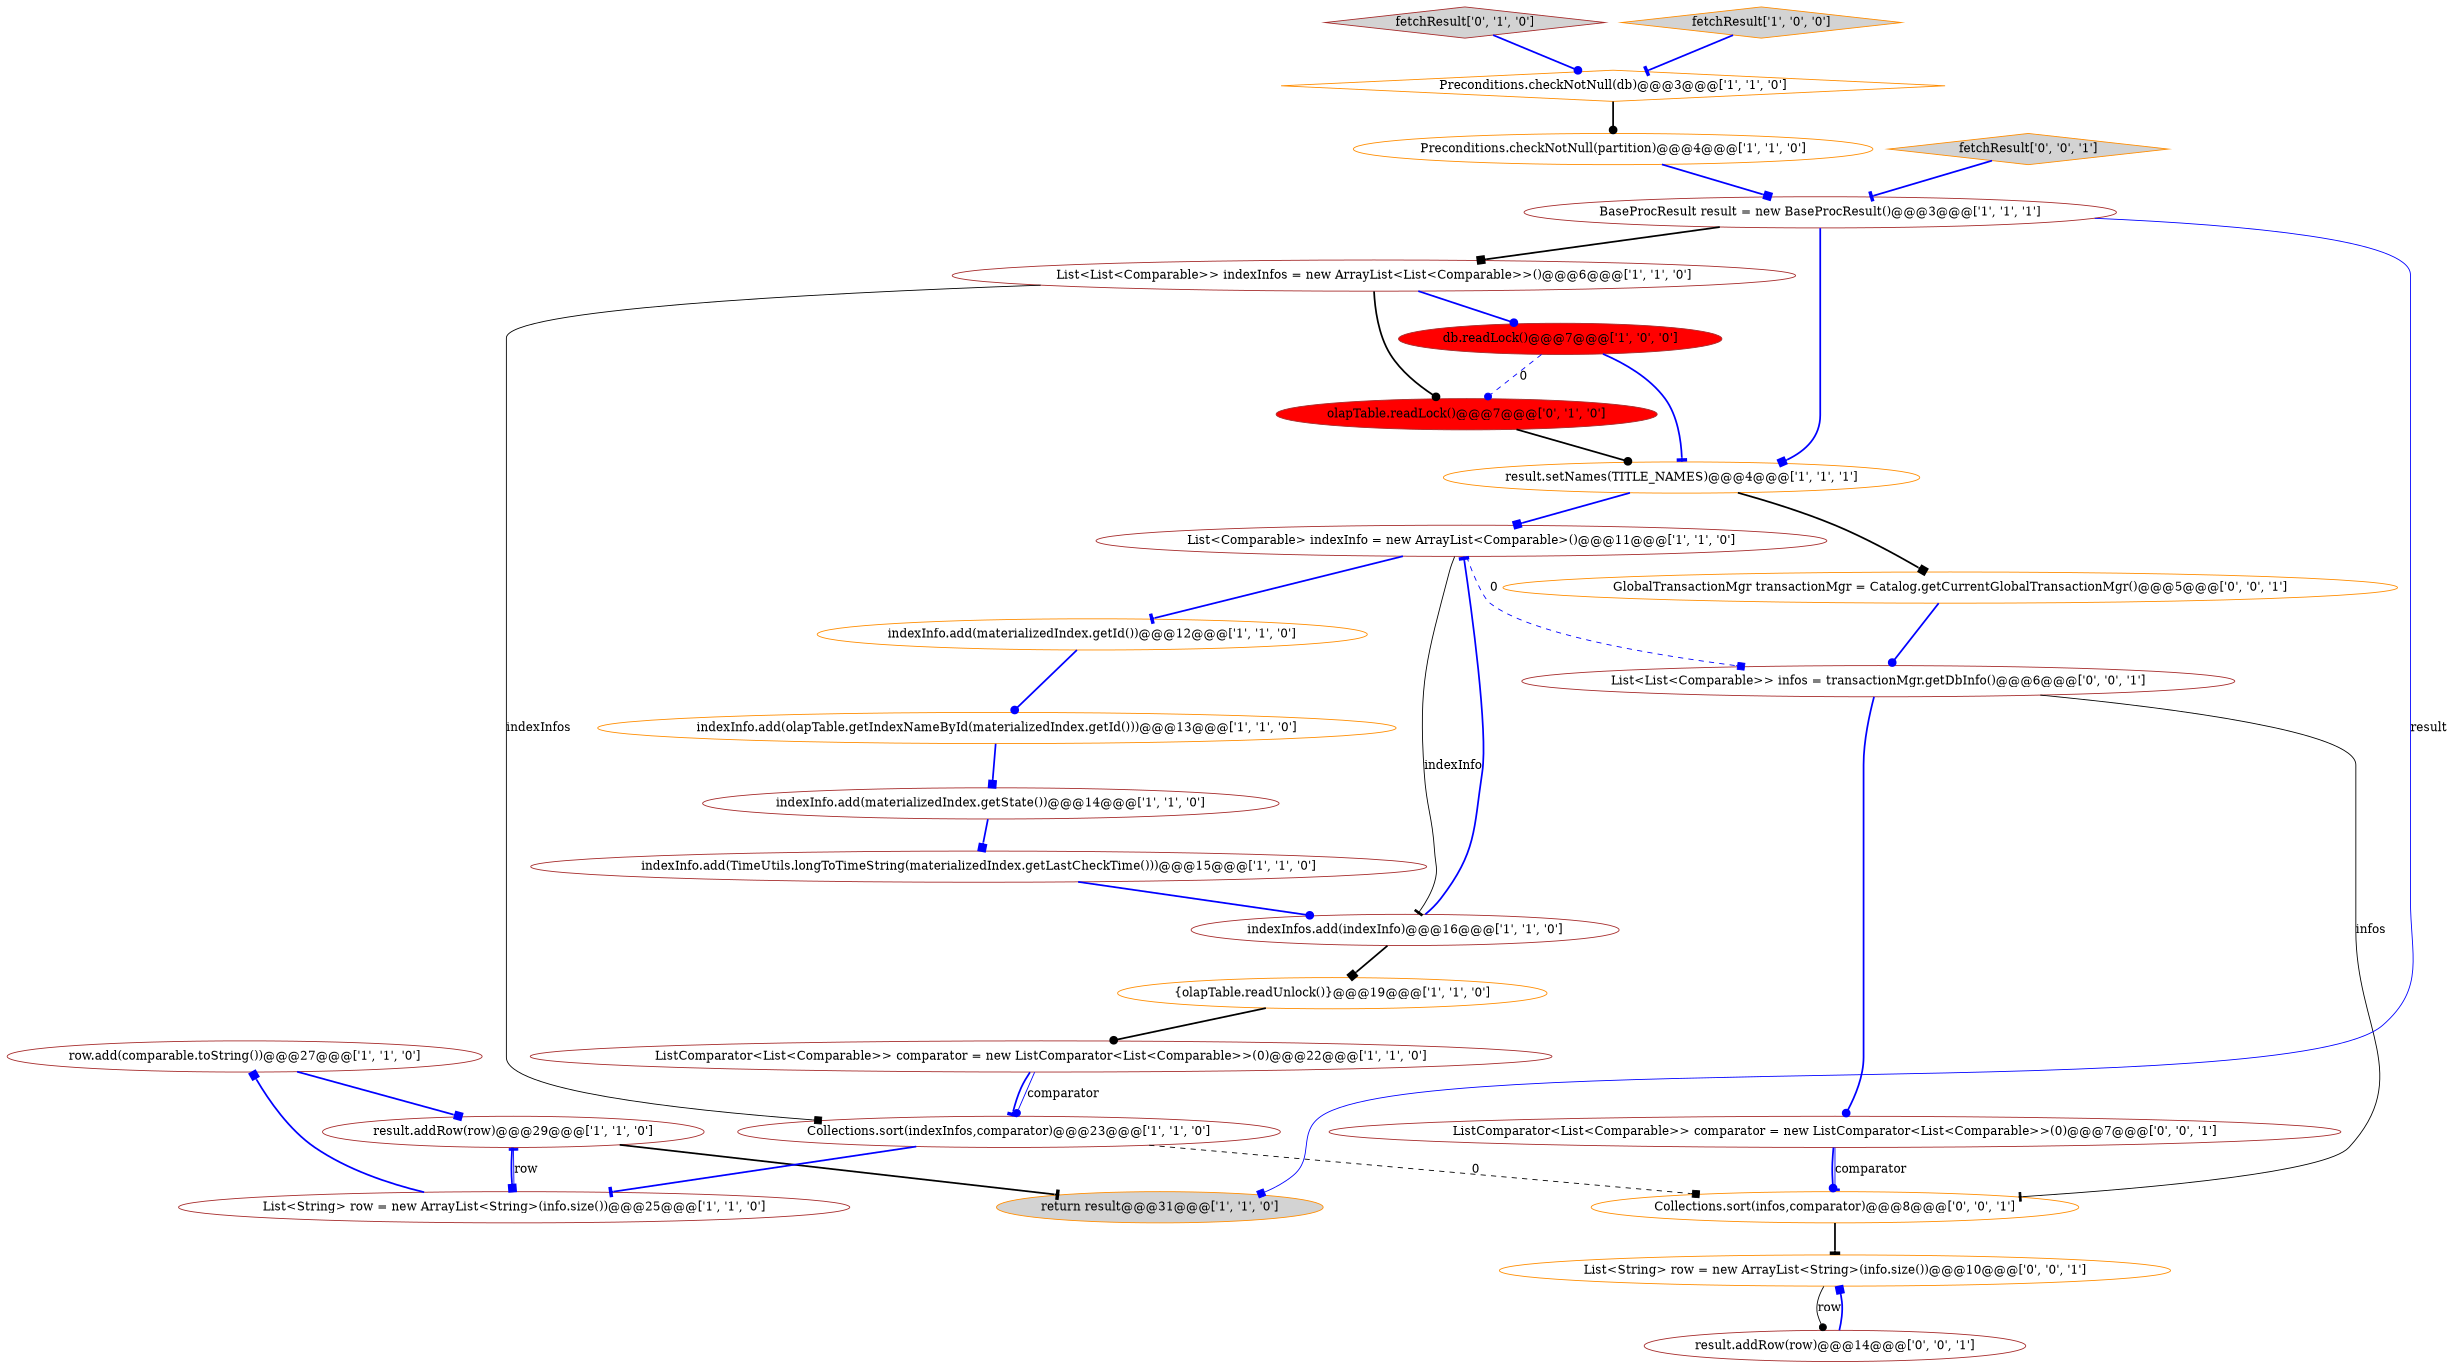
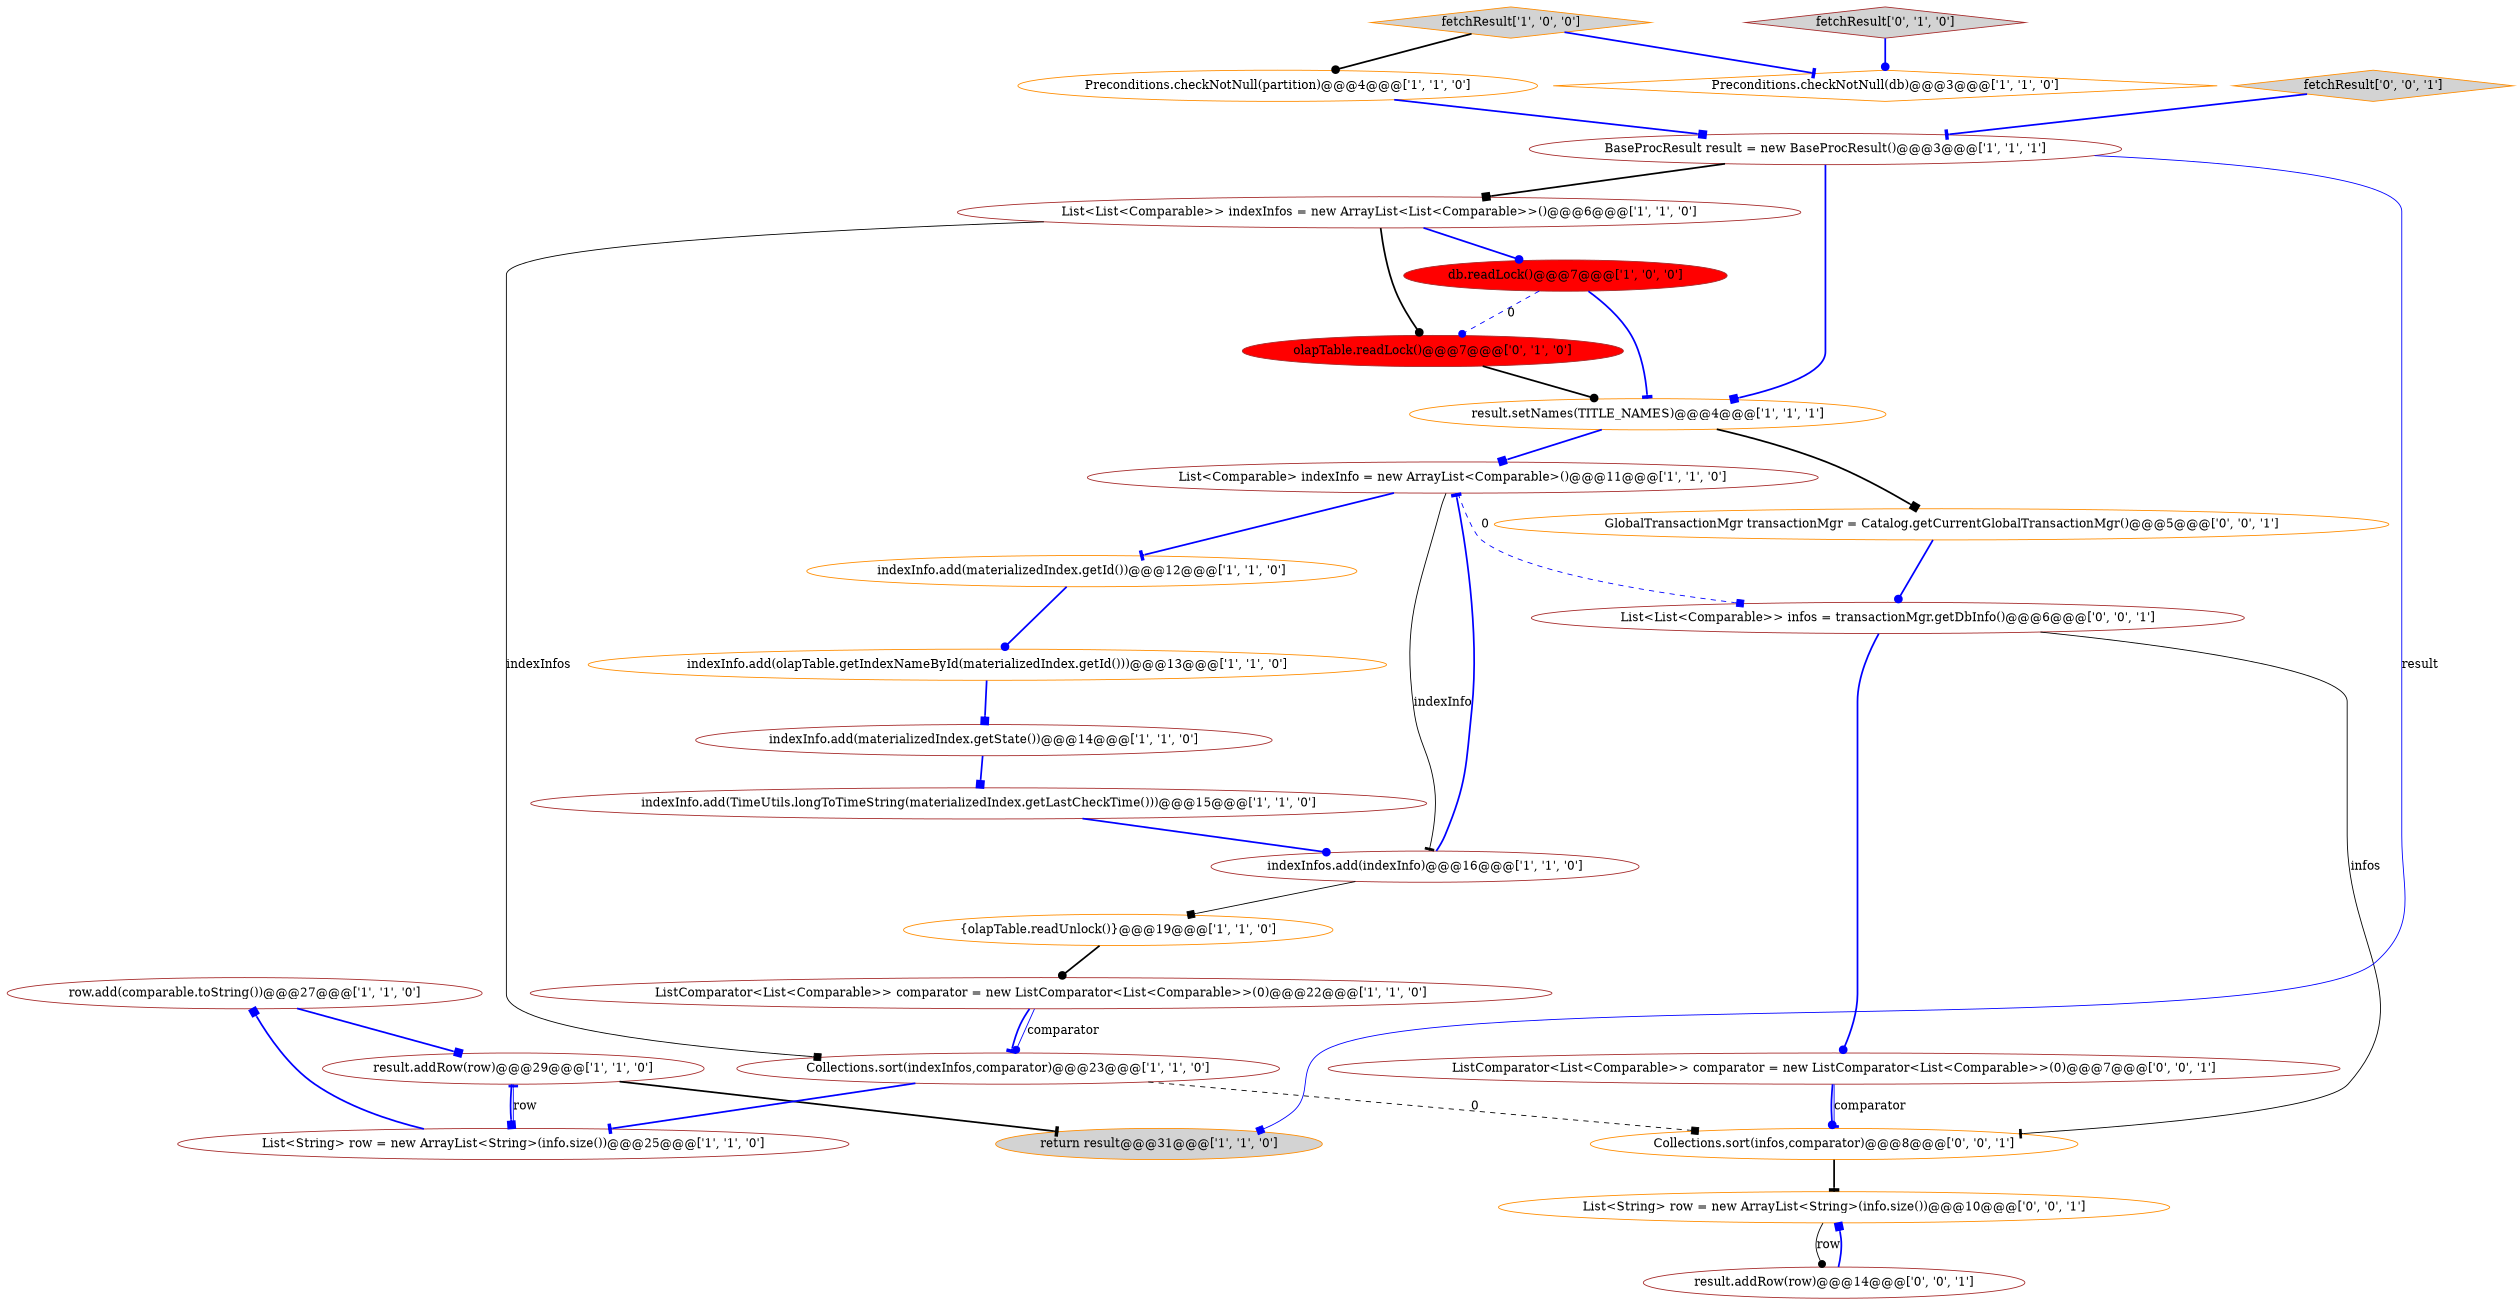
edge "Preconditions.checkNotNull(db)@@@3@@@['1', '1', '0']" -> "Preconditions.checkNotNull(partition)@@@4@@@['1', '1', '0']": now "fetchResult['1', '0', '0']" -> "Preconditions.checkNotNull(partition)@@@4@@@['1', '1', '0']"
edge "indexInfos.add(indexInfo)@@@16@@@['1', '1', '0']" -> "{olapTable.readUnlock()}@@@19@@@['1', '1', '0']": style bold -> solid
